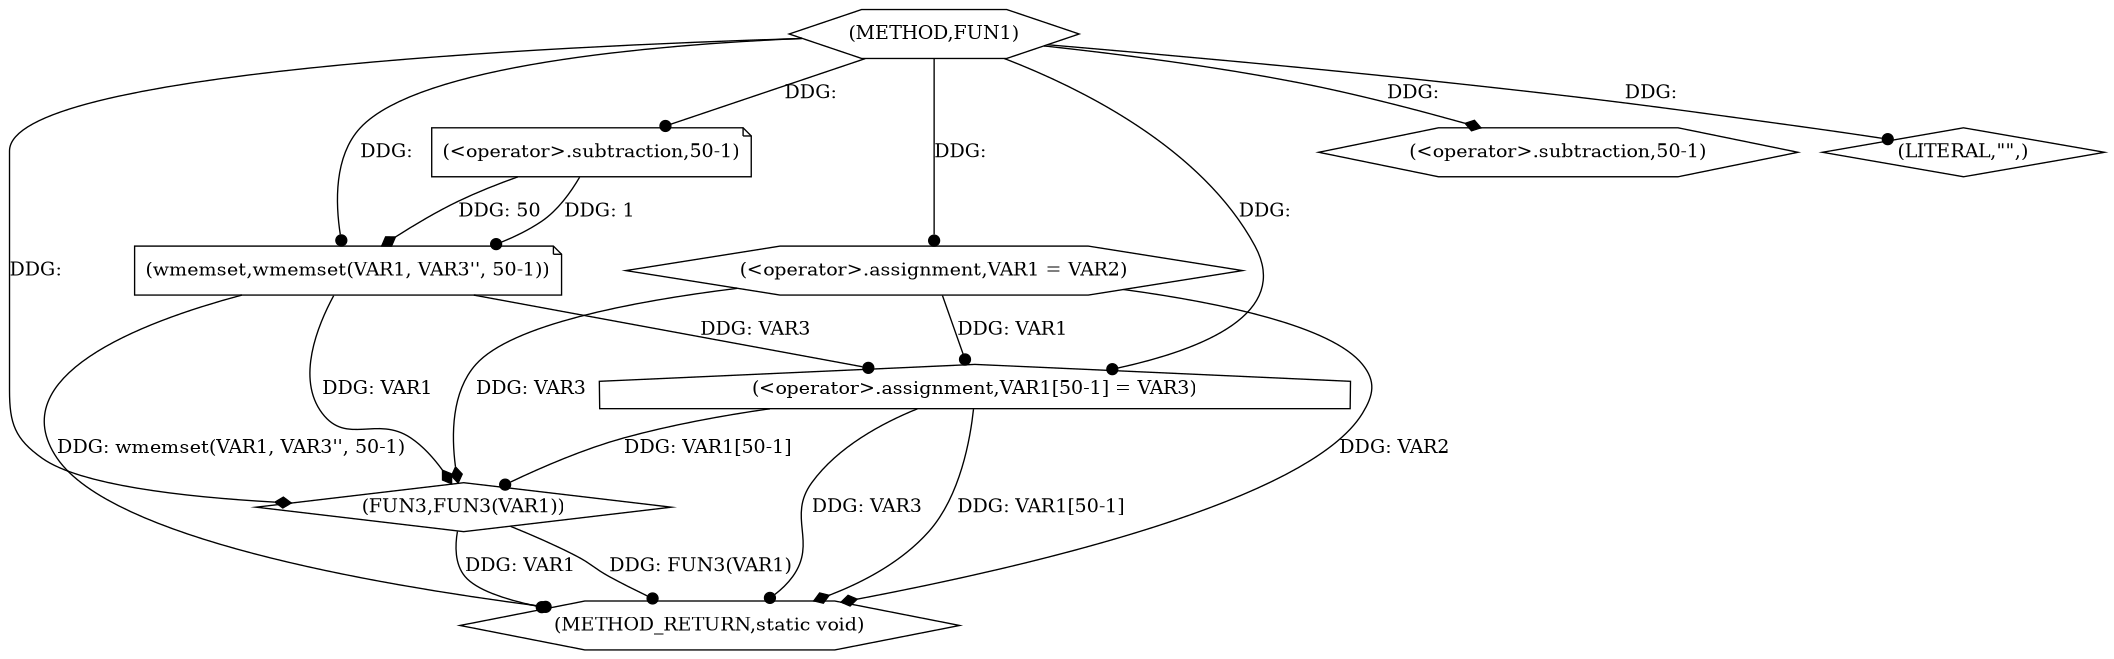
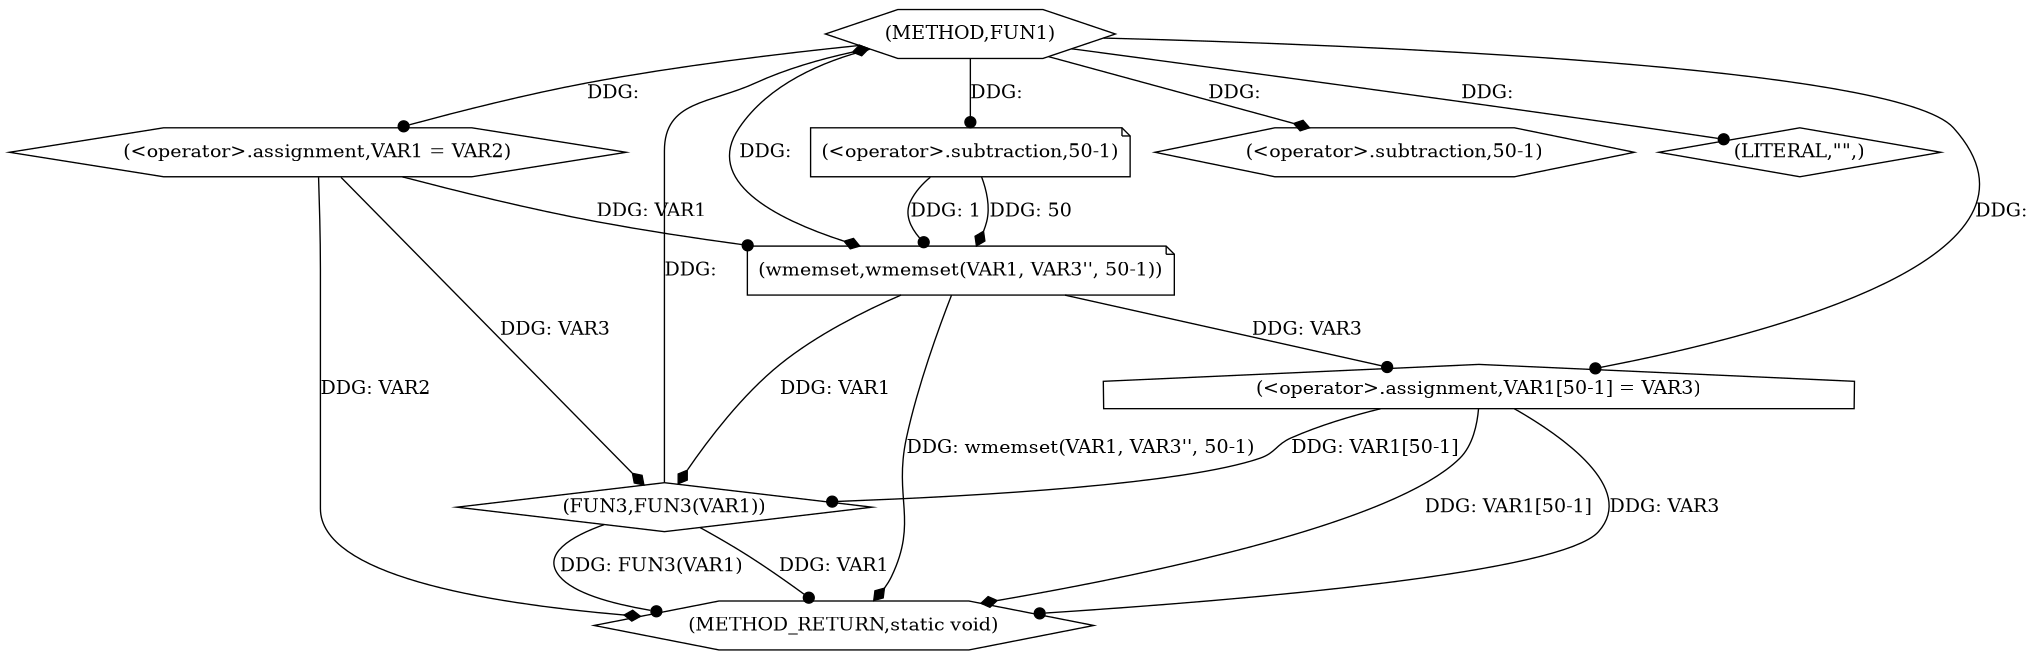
edge "(METHOD,FUN1)" -> "(wmemset,wmemset(VAR1, VAR3'', 50-1))": arrowhead dot -> diamond
edge "(METHOD,FUN1)" -> "(FUN3,FUN3(VAR1))": reversed
edge "(<operator>.assignment,VAR1 = VAR2)" -> "(<operator>.assignment,VAR1[50-1] = VAR3)": now "(<operator>.assignment,VAR1 = VAR2)" -> "(wmemset,wmemset(VAR1, VAR3'', 50-1))"
edge "(wmemset,wmemset(VAR1, VAR3'', 50-1))" -> "(METHOD_RETURN,static void)": arrowhead dot -> diamond
